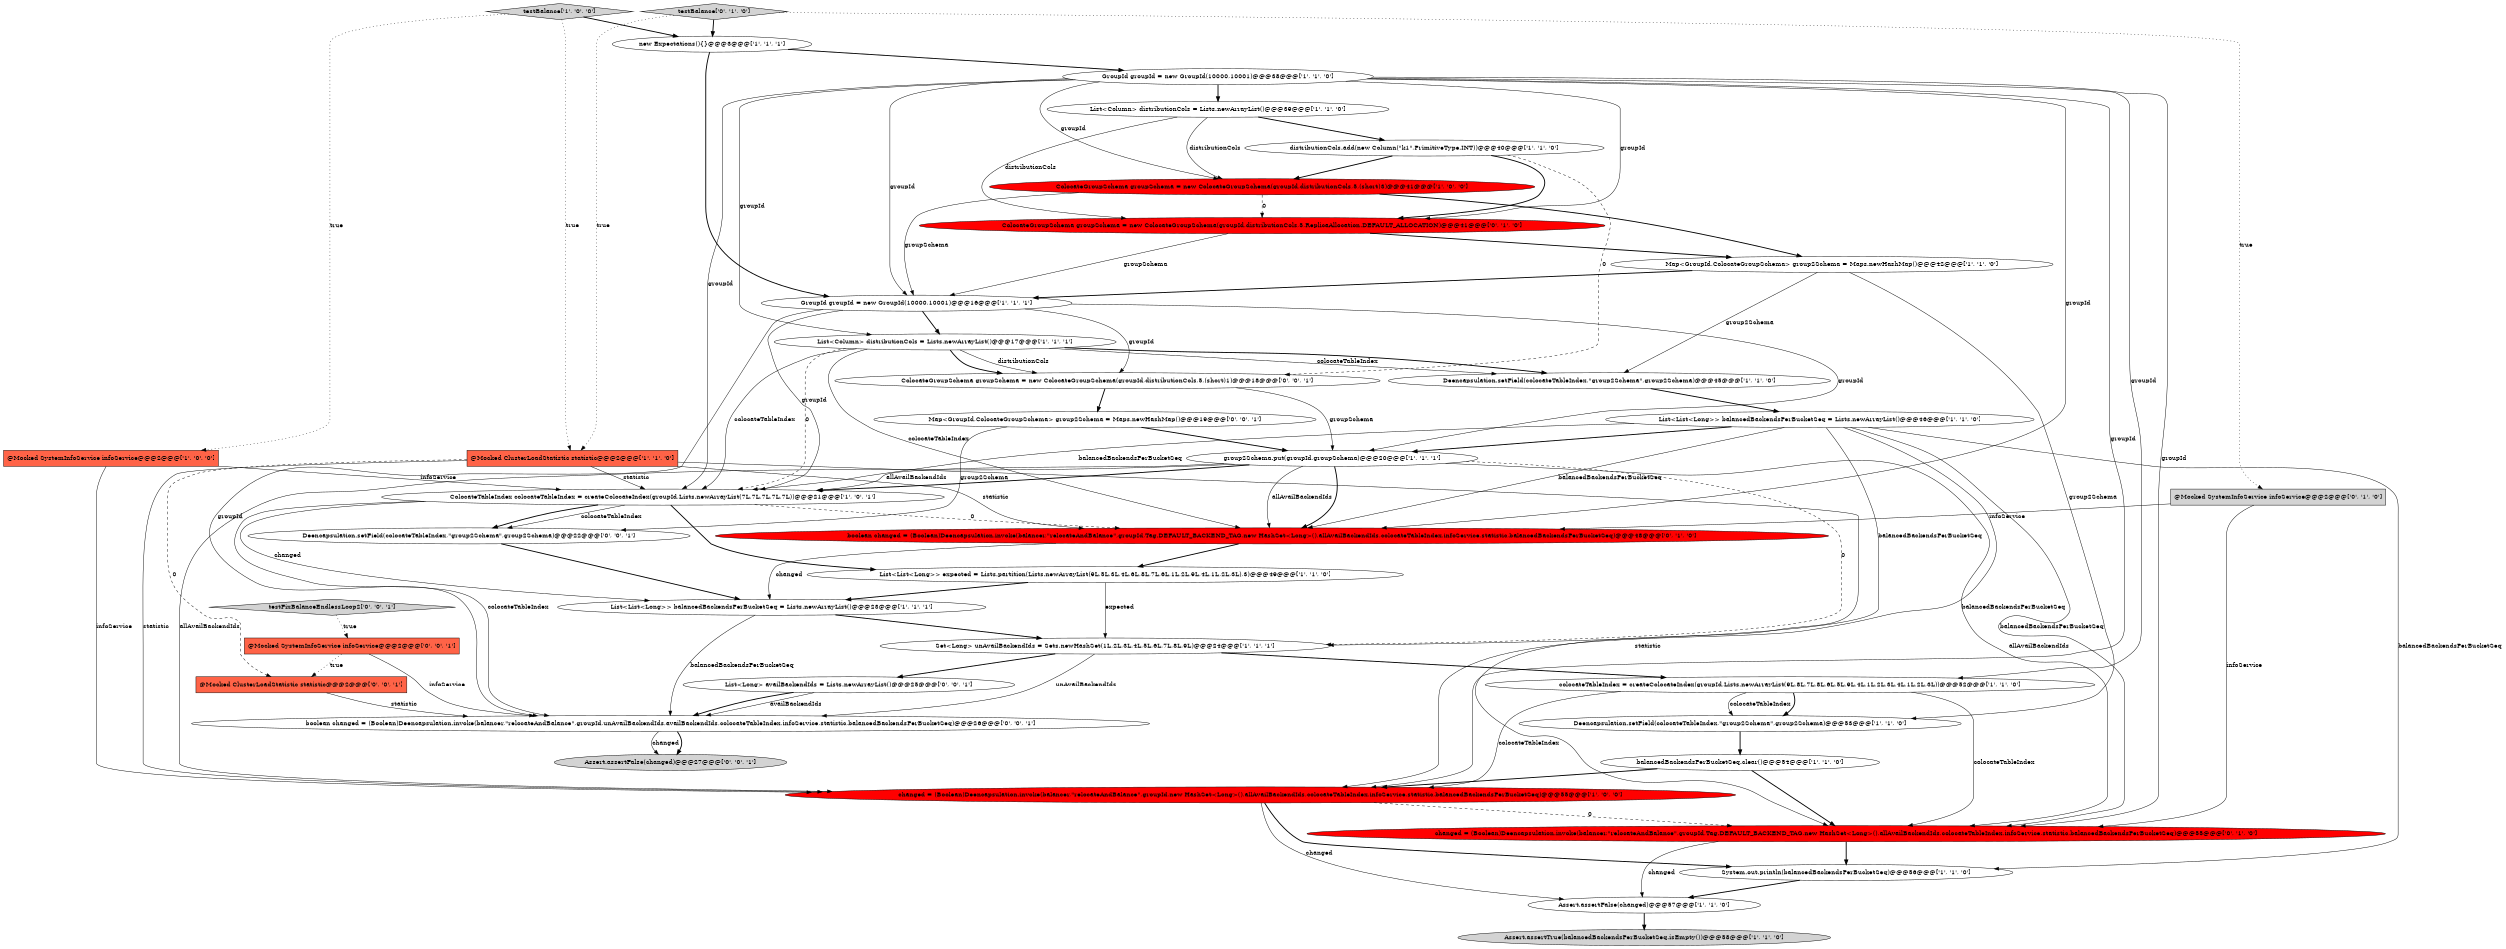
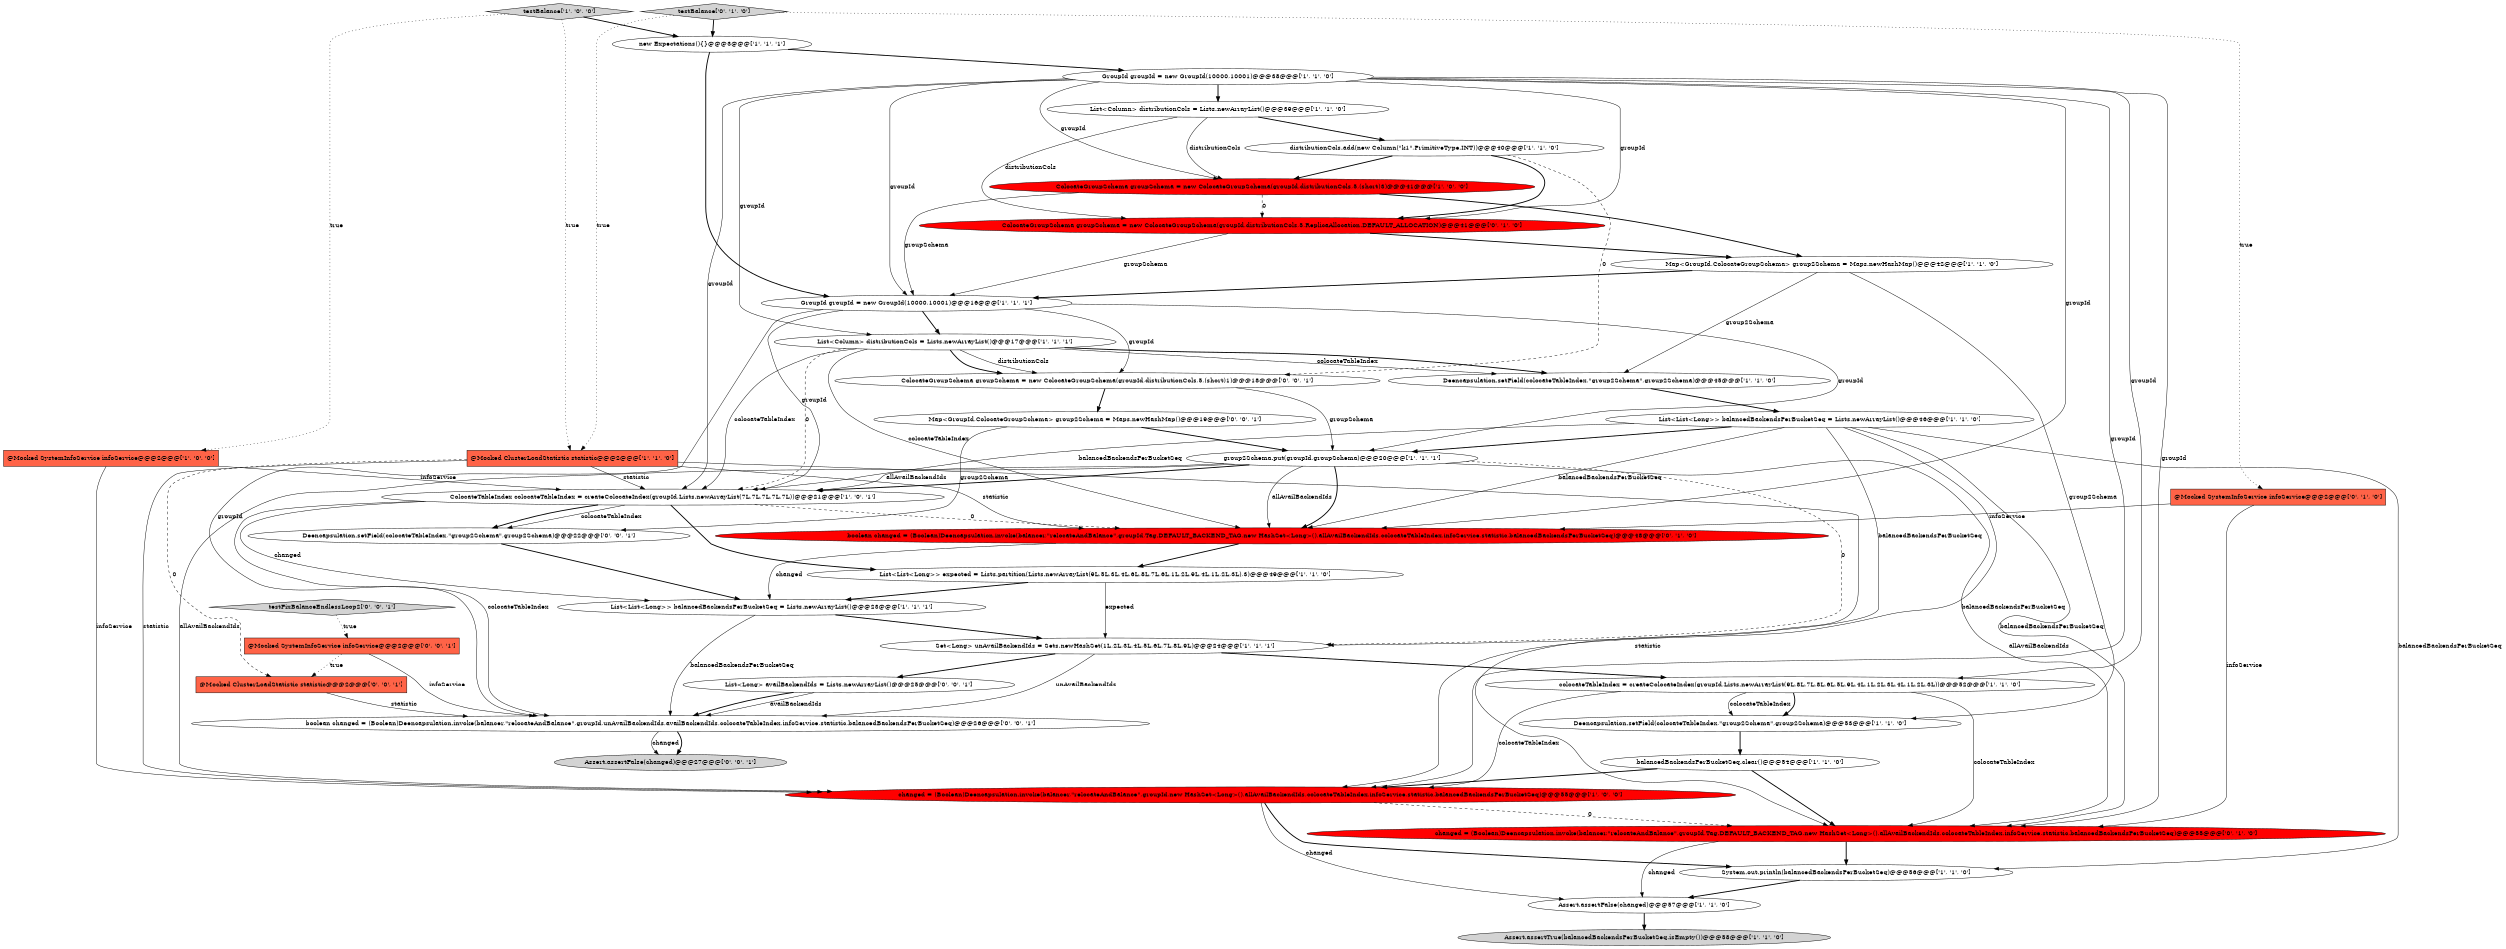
node "@Mocked SystemInfoService infoService@@@2@@@['0', '1', '0']": fillcolor lightgray -> tomato
